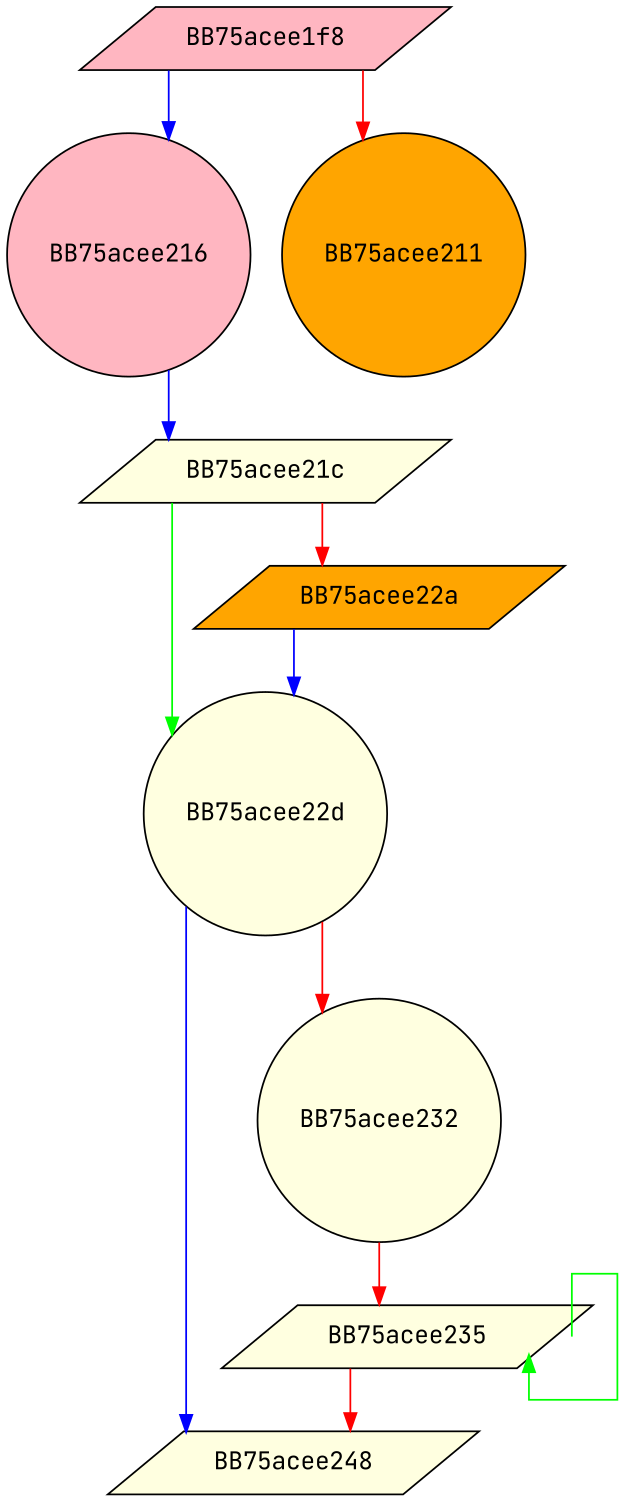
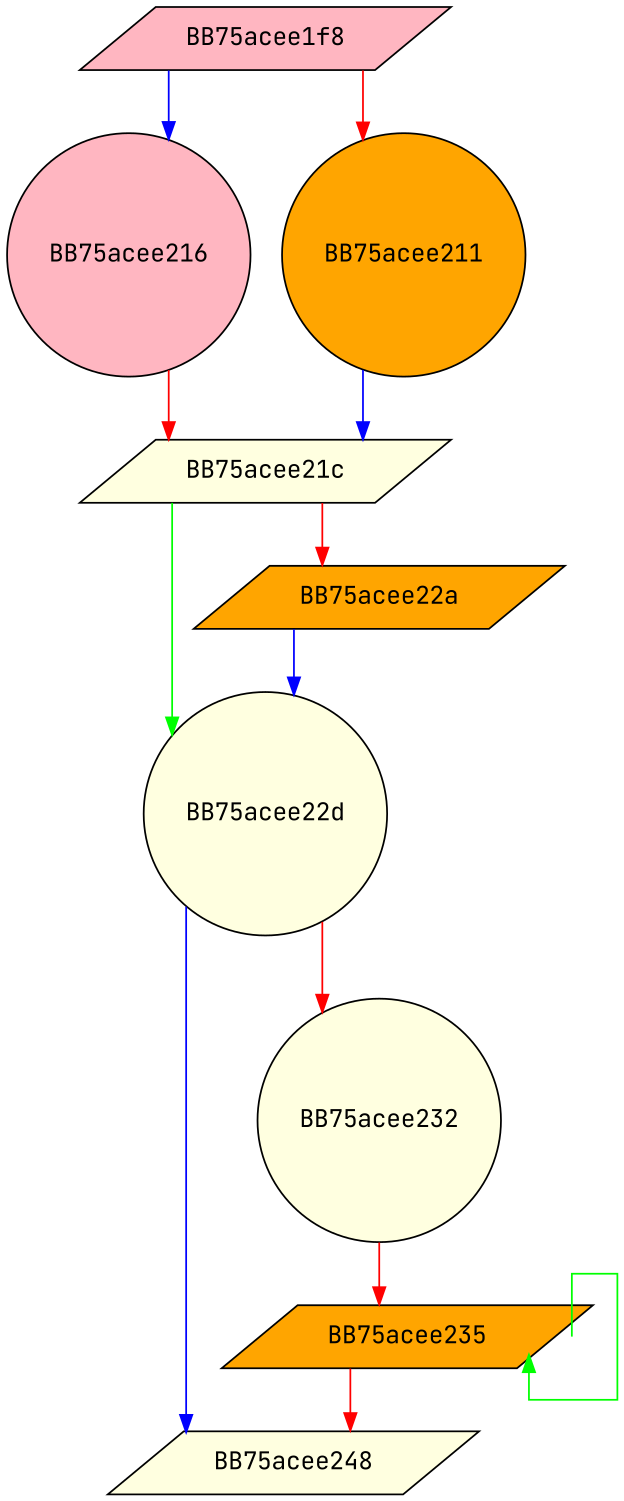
edge "BB75acee216" -> "BB75acee21c": color blue -> red
edge "BB75acee211" -> "BB75acee21c": added
node "BB75acee235": fillcolor lightyellow -> orange
